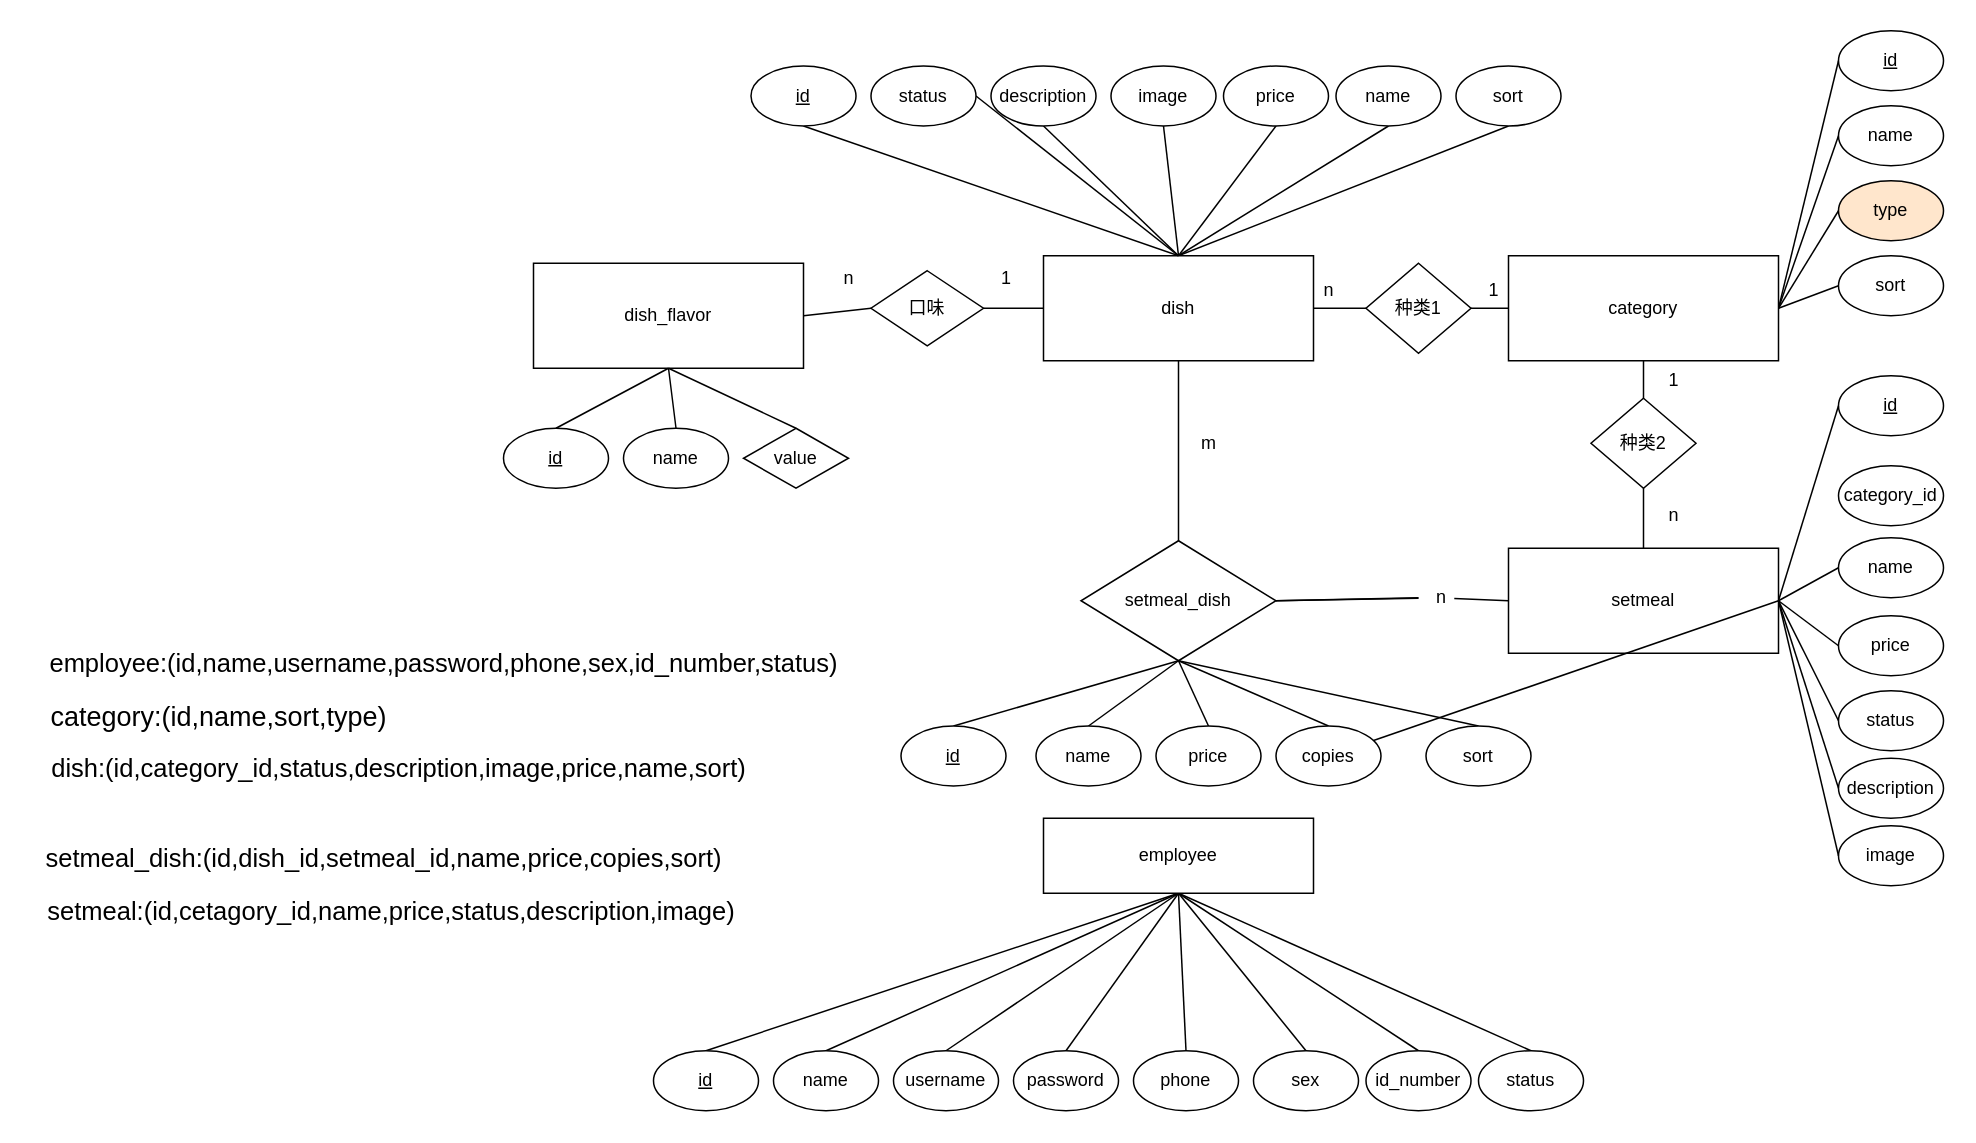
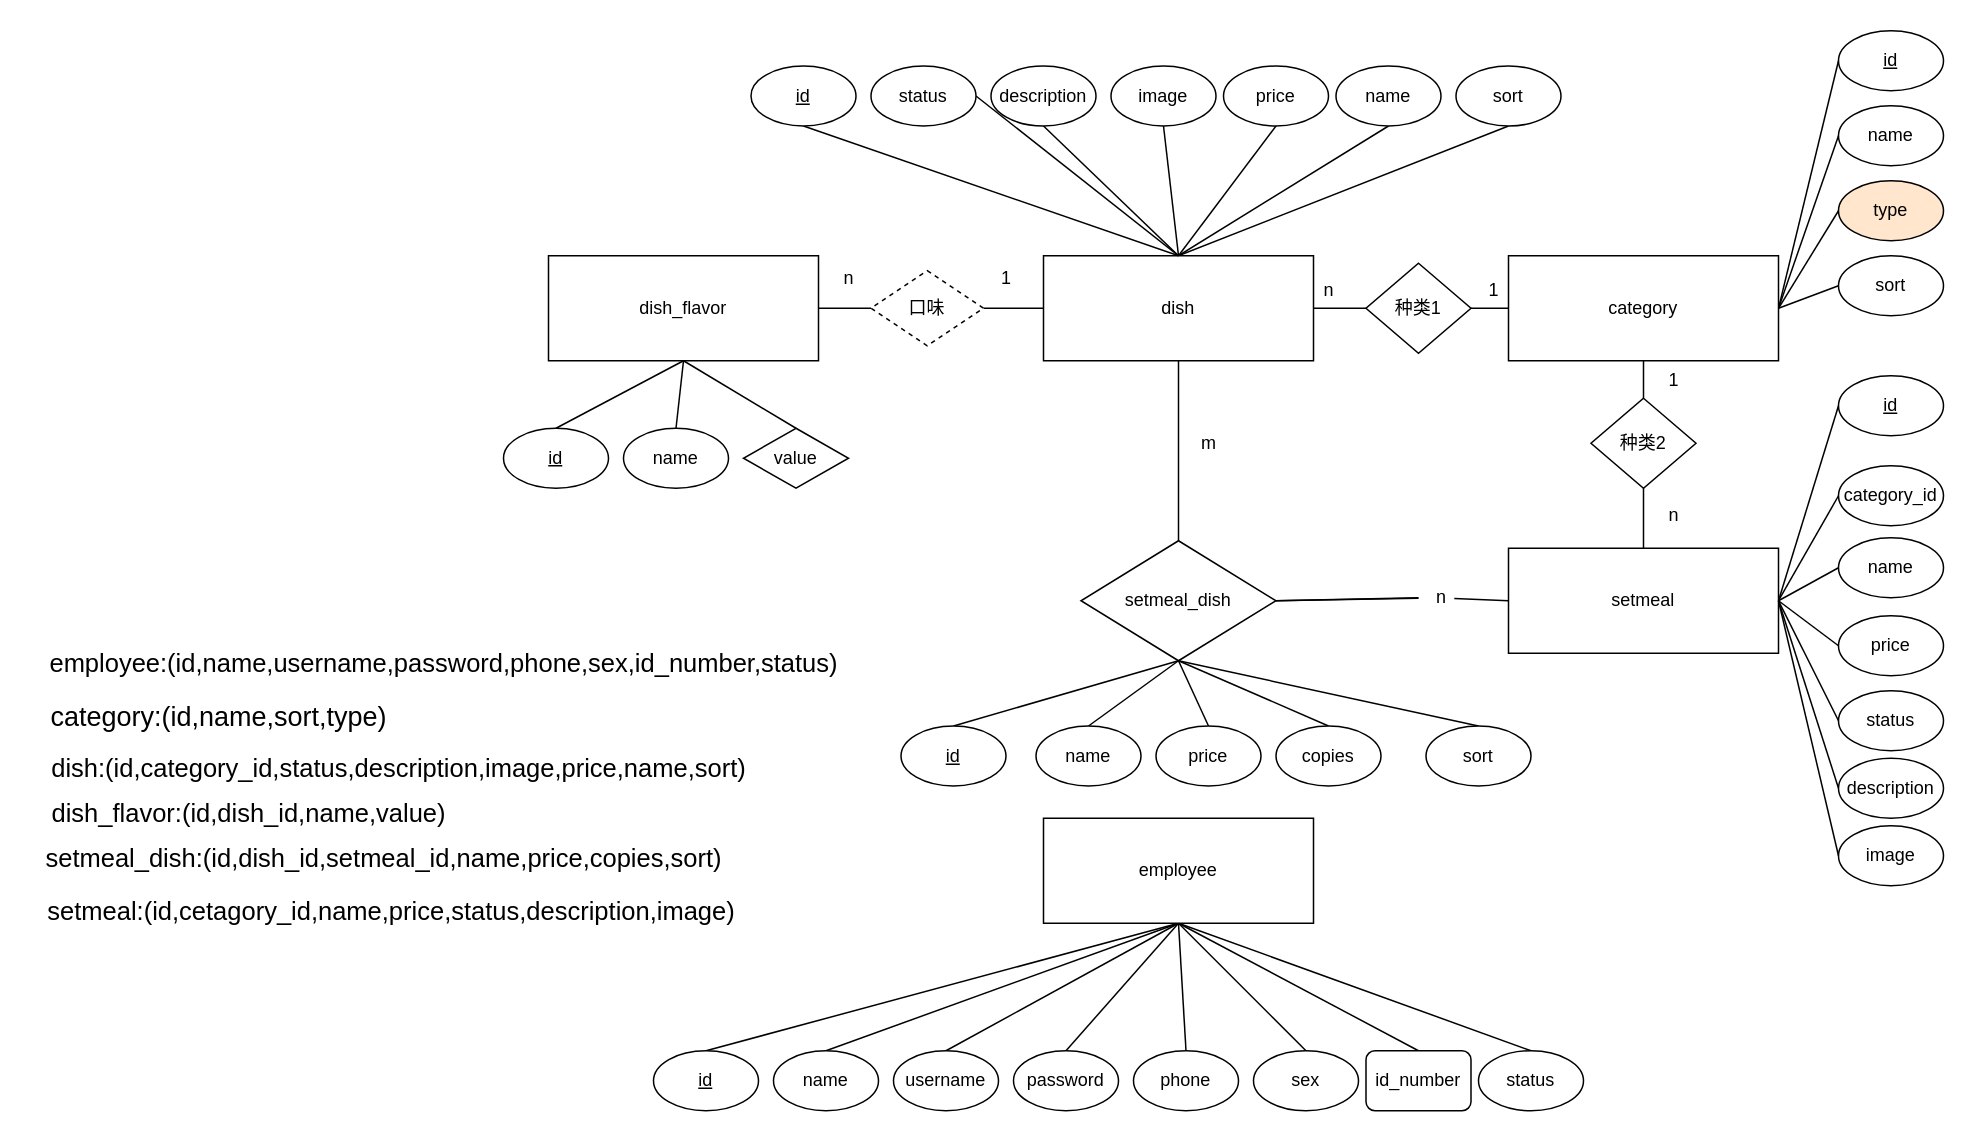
node "口味": style solid -> dashed
node "dish_flavor": moved (668, 316) -> (683, 308)
edge "setmeal" -- "copies": now "setmeal" -- "category_id"
node "dish_flavor:(id,dish_id,name,value)": added
node "employee": size 270x75 -> 270x105
node "id_number": shape ellipse -> rounded rectangle
